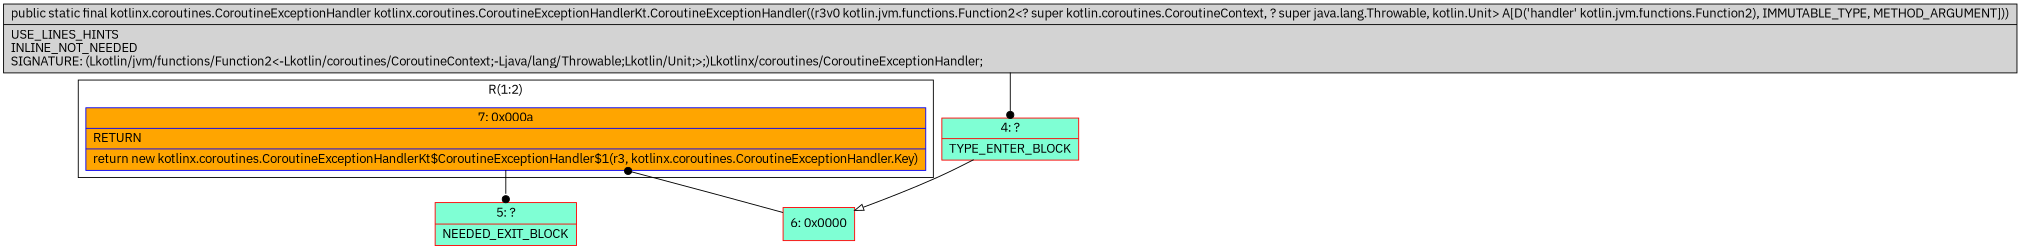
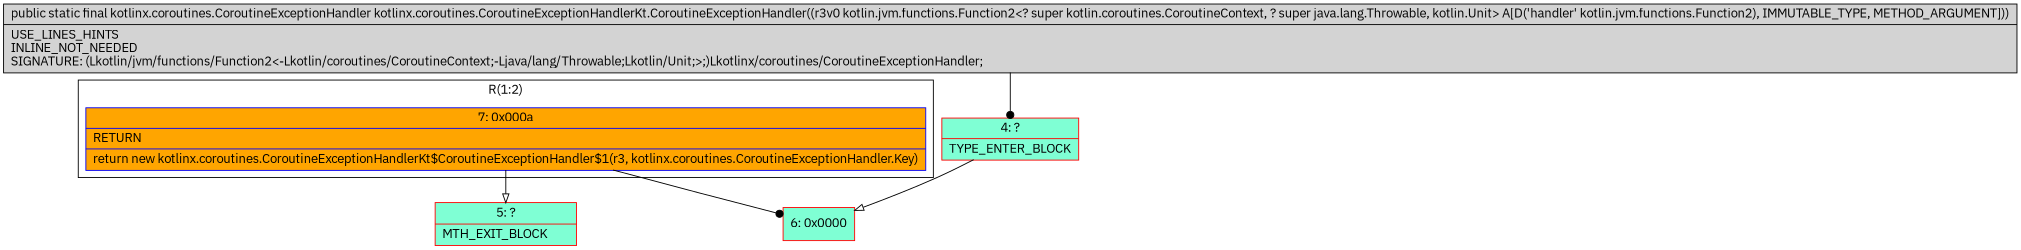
edge "7: 0x000a" -> "5: ?": arrowhead dot -> onormal
edge "6: 0x0000" -> "7: 0x000a": reversed
node "5: ?": text "NEEDED_EXIT_BLOCK" -> "MTH_EXIT_BLOCK"
